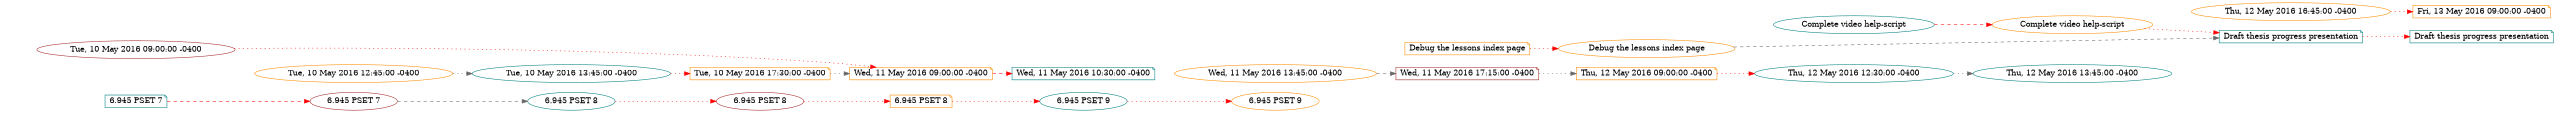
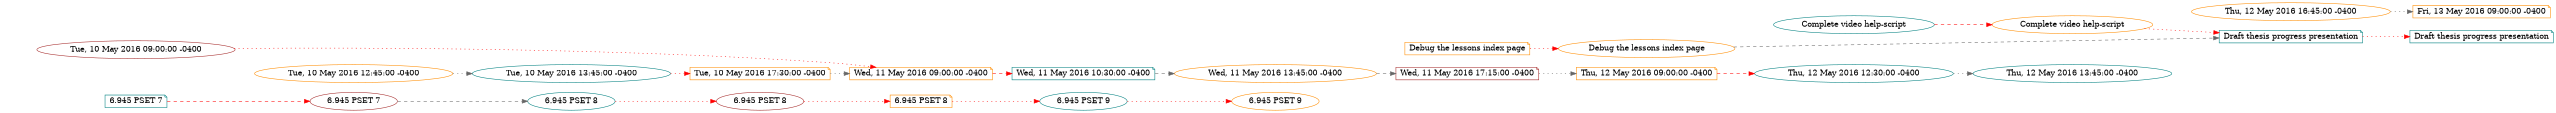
edge "Thu, 12 May 2016 16:45:00 -0400" -> "Fri, 13 May 2016 09:00:00 -0400": color red -> gray40
edge "Wed, 11 May 2016 10:30:00 -0400" -> "Wed, 11 May 2016 13:45:00 -0400": added
edge "Thu, 12 May 2016 09:00:00 -0400" -> "Thu, 12 May 2016 12:30:00 -0400": style dotted -> dashed
